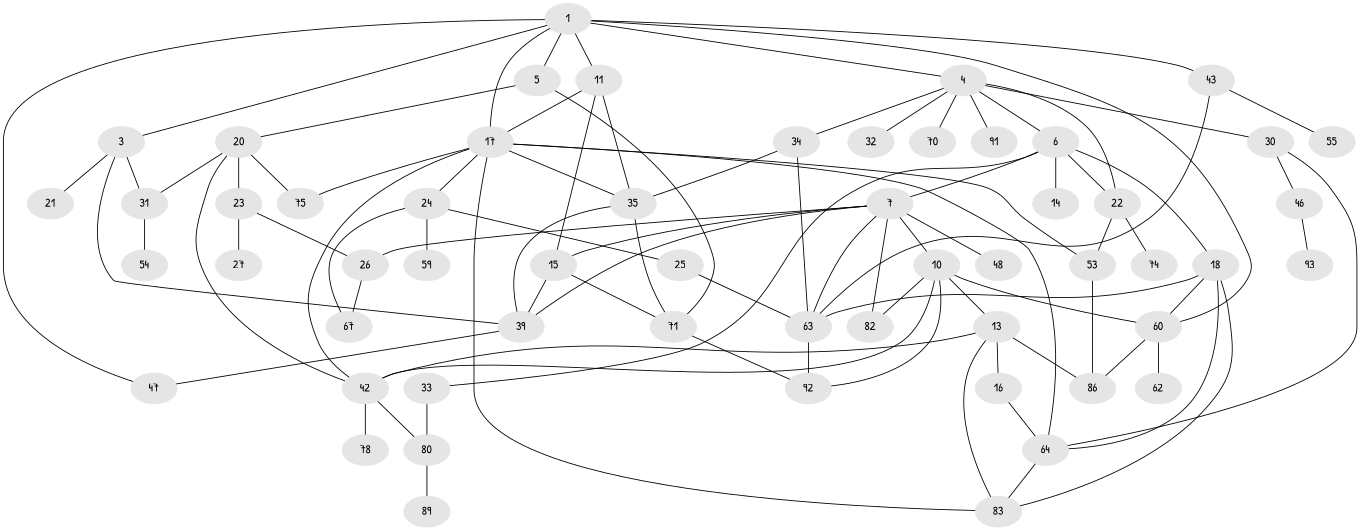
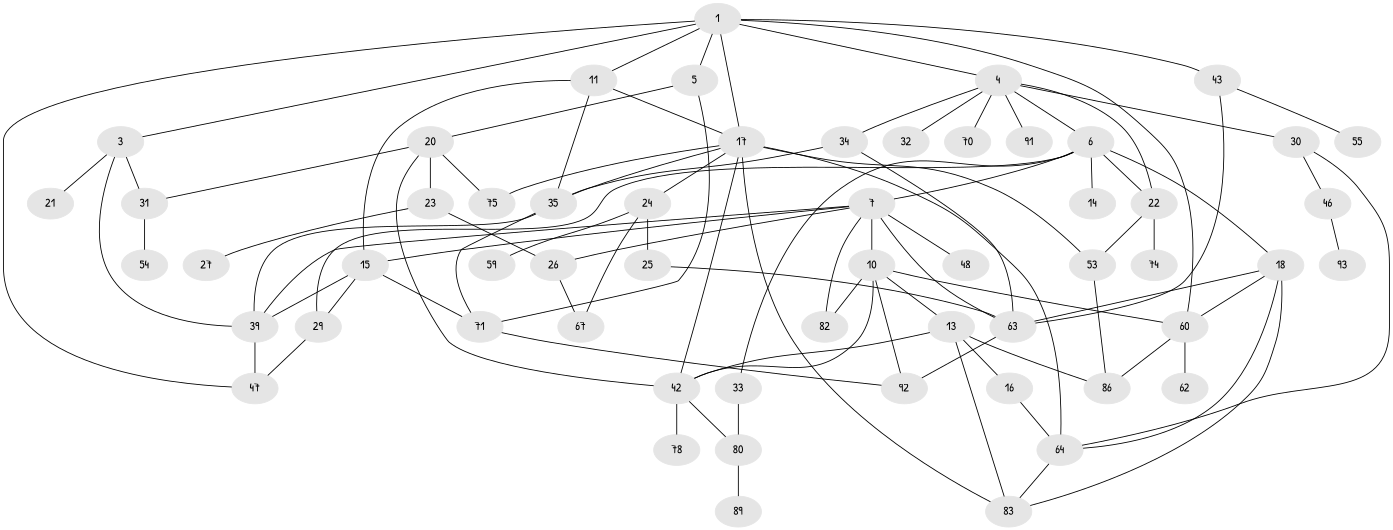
node "29": added
